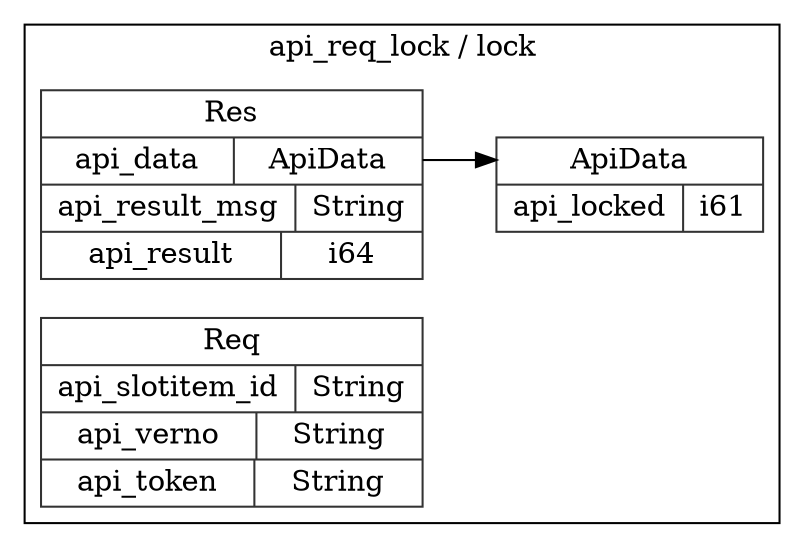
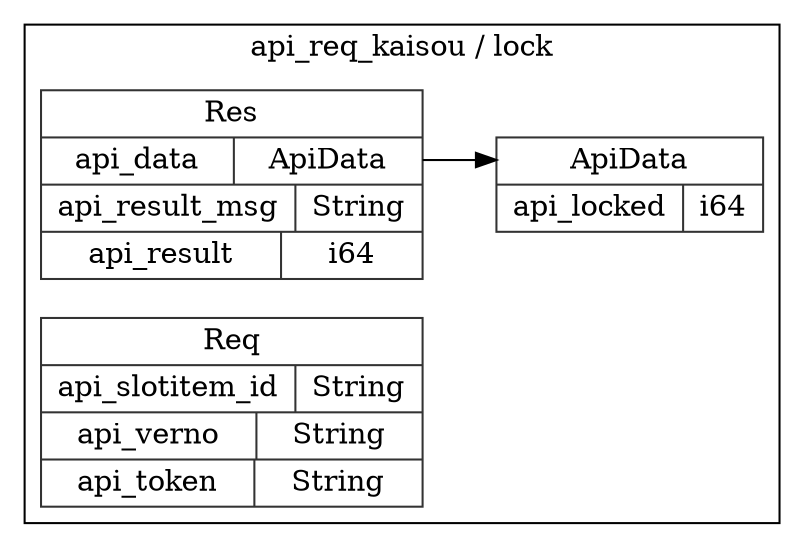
cluster "api_req_lock / lock": label "api_req_lock / lock" -> "api_req_kaisou / lock"
node "ApiData": text "i61" -> "i64"
